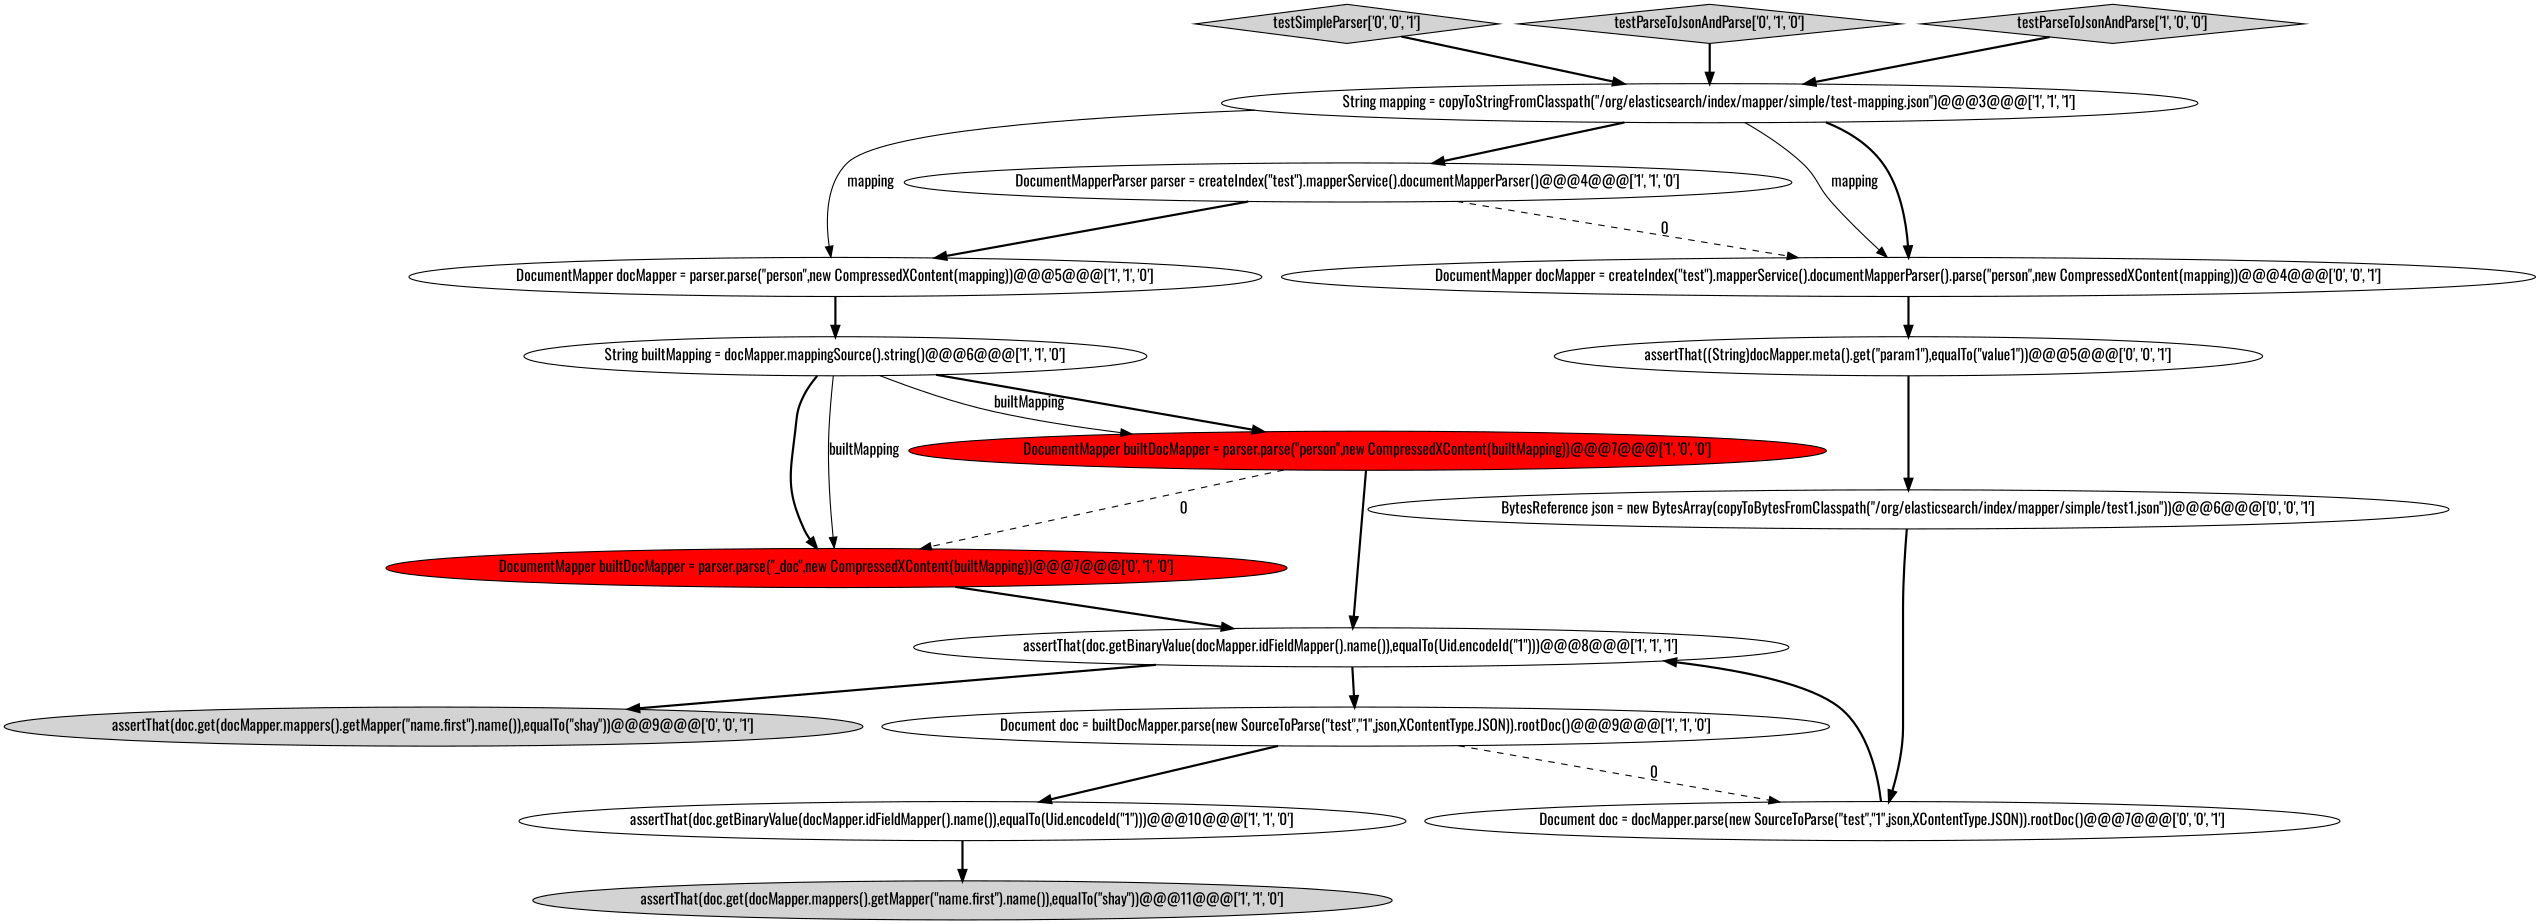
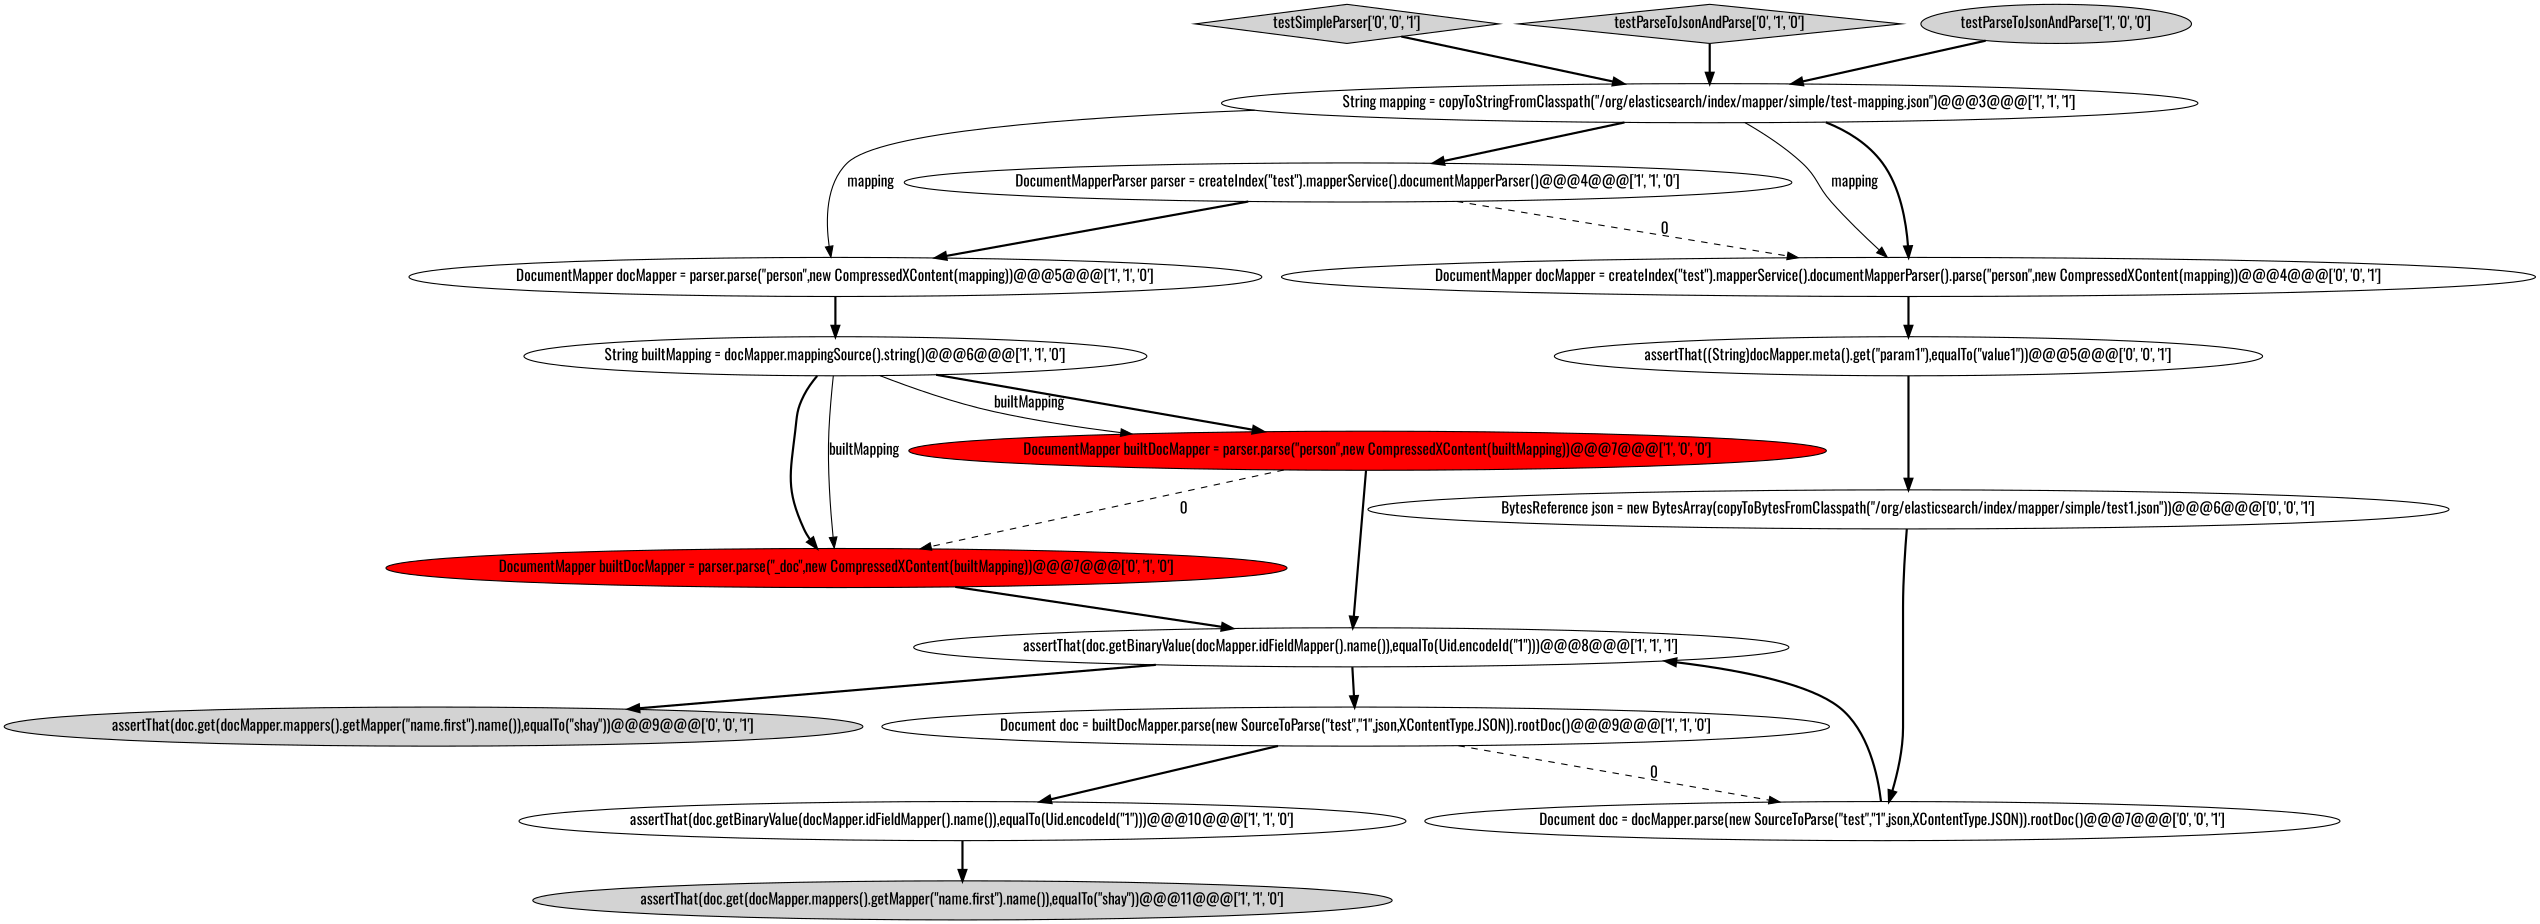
node "testParseToJsonAndParse['1', '0', '0']": shape diamond -> ellipse
